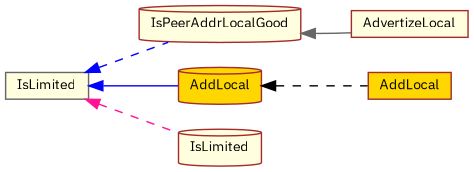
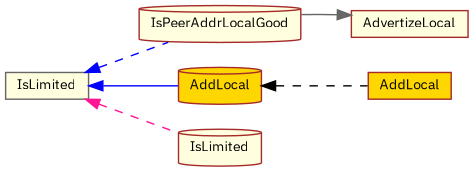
edge "AdvertizeLocal" -> "IsPeerAddrLocalGood": reversed
